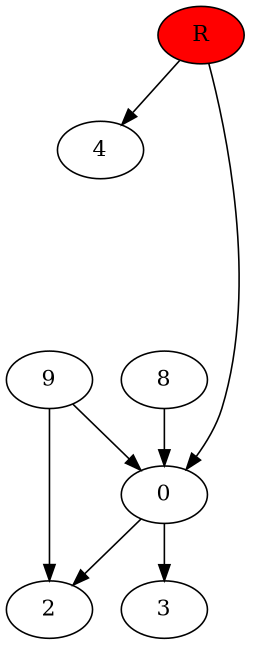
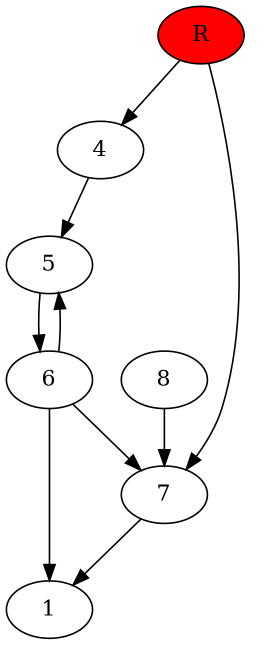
node "5": added
node "9": label "9" -> "6"
node "0": label "0" -> "7"
node "2": label "2" -> "1"
node "3": removed
